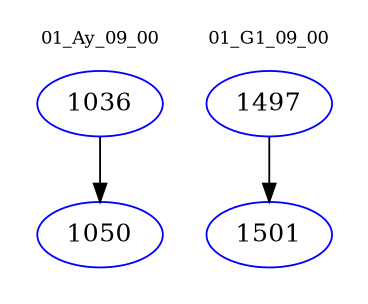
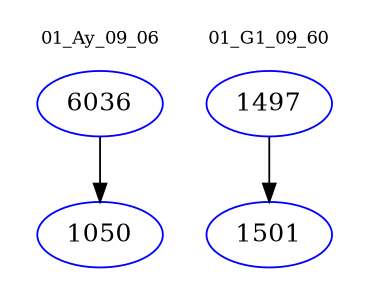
cluster "01_Ay_09_00": label "01_Ay_09_00" -> "01_Ay_09_06"
cluster "01_G1_09_00": label "01_G1_09_00" -> "01_G1_09_60"
node "1036": label "1036" -> "6036"
